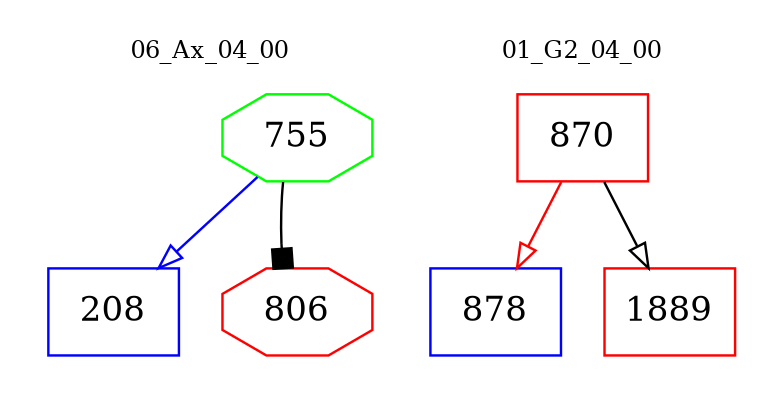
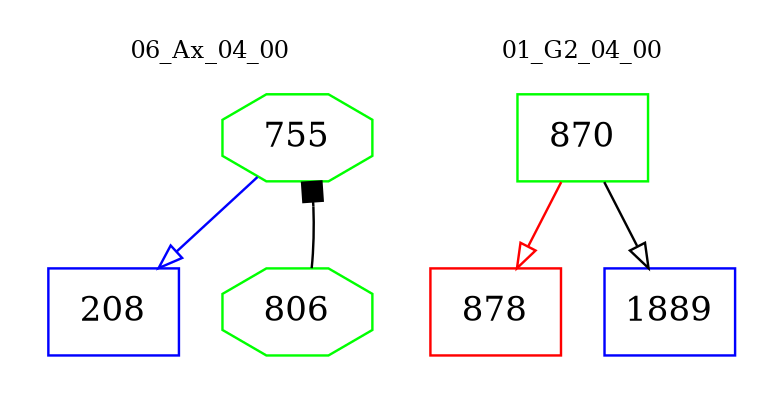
node "870": color red -> green
edge "755" -> "806": reversed
node "806": color red -> green
node "878": color blue -> red
node "1889": color red -> blue
